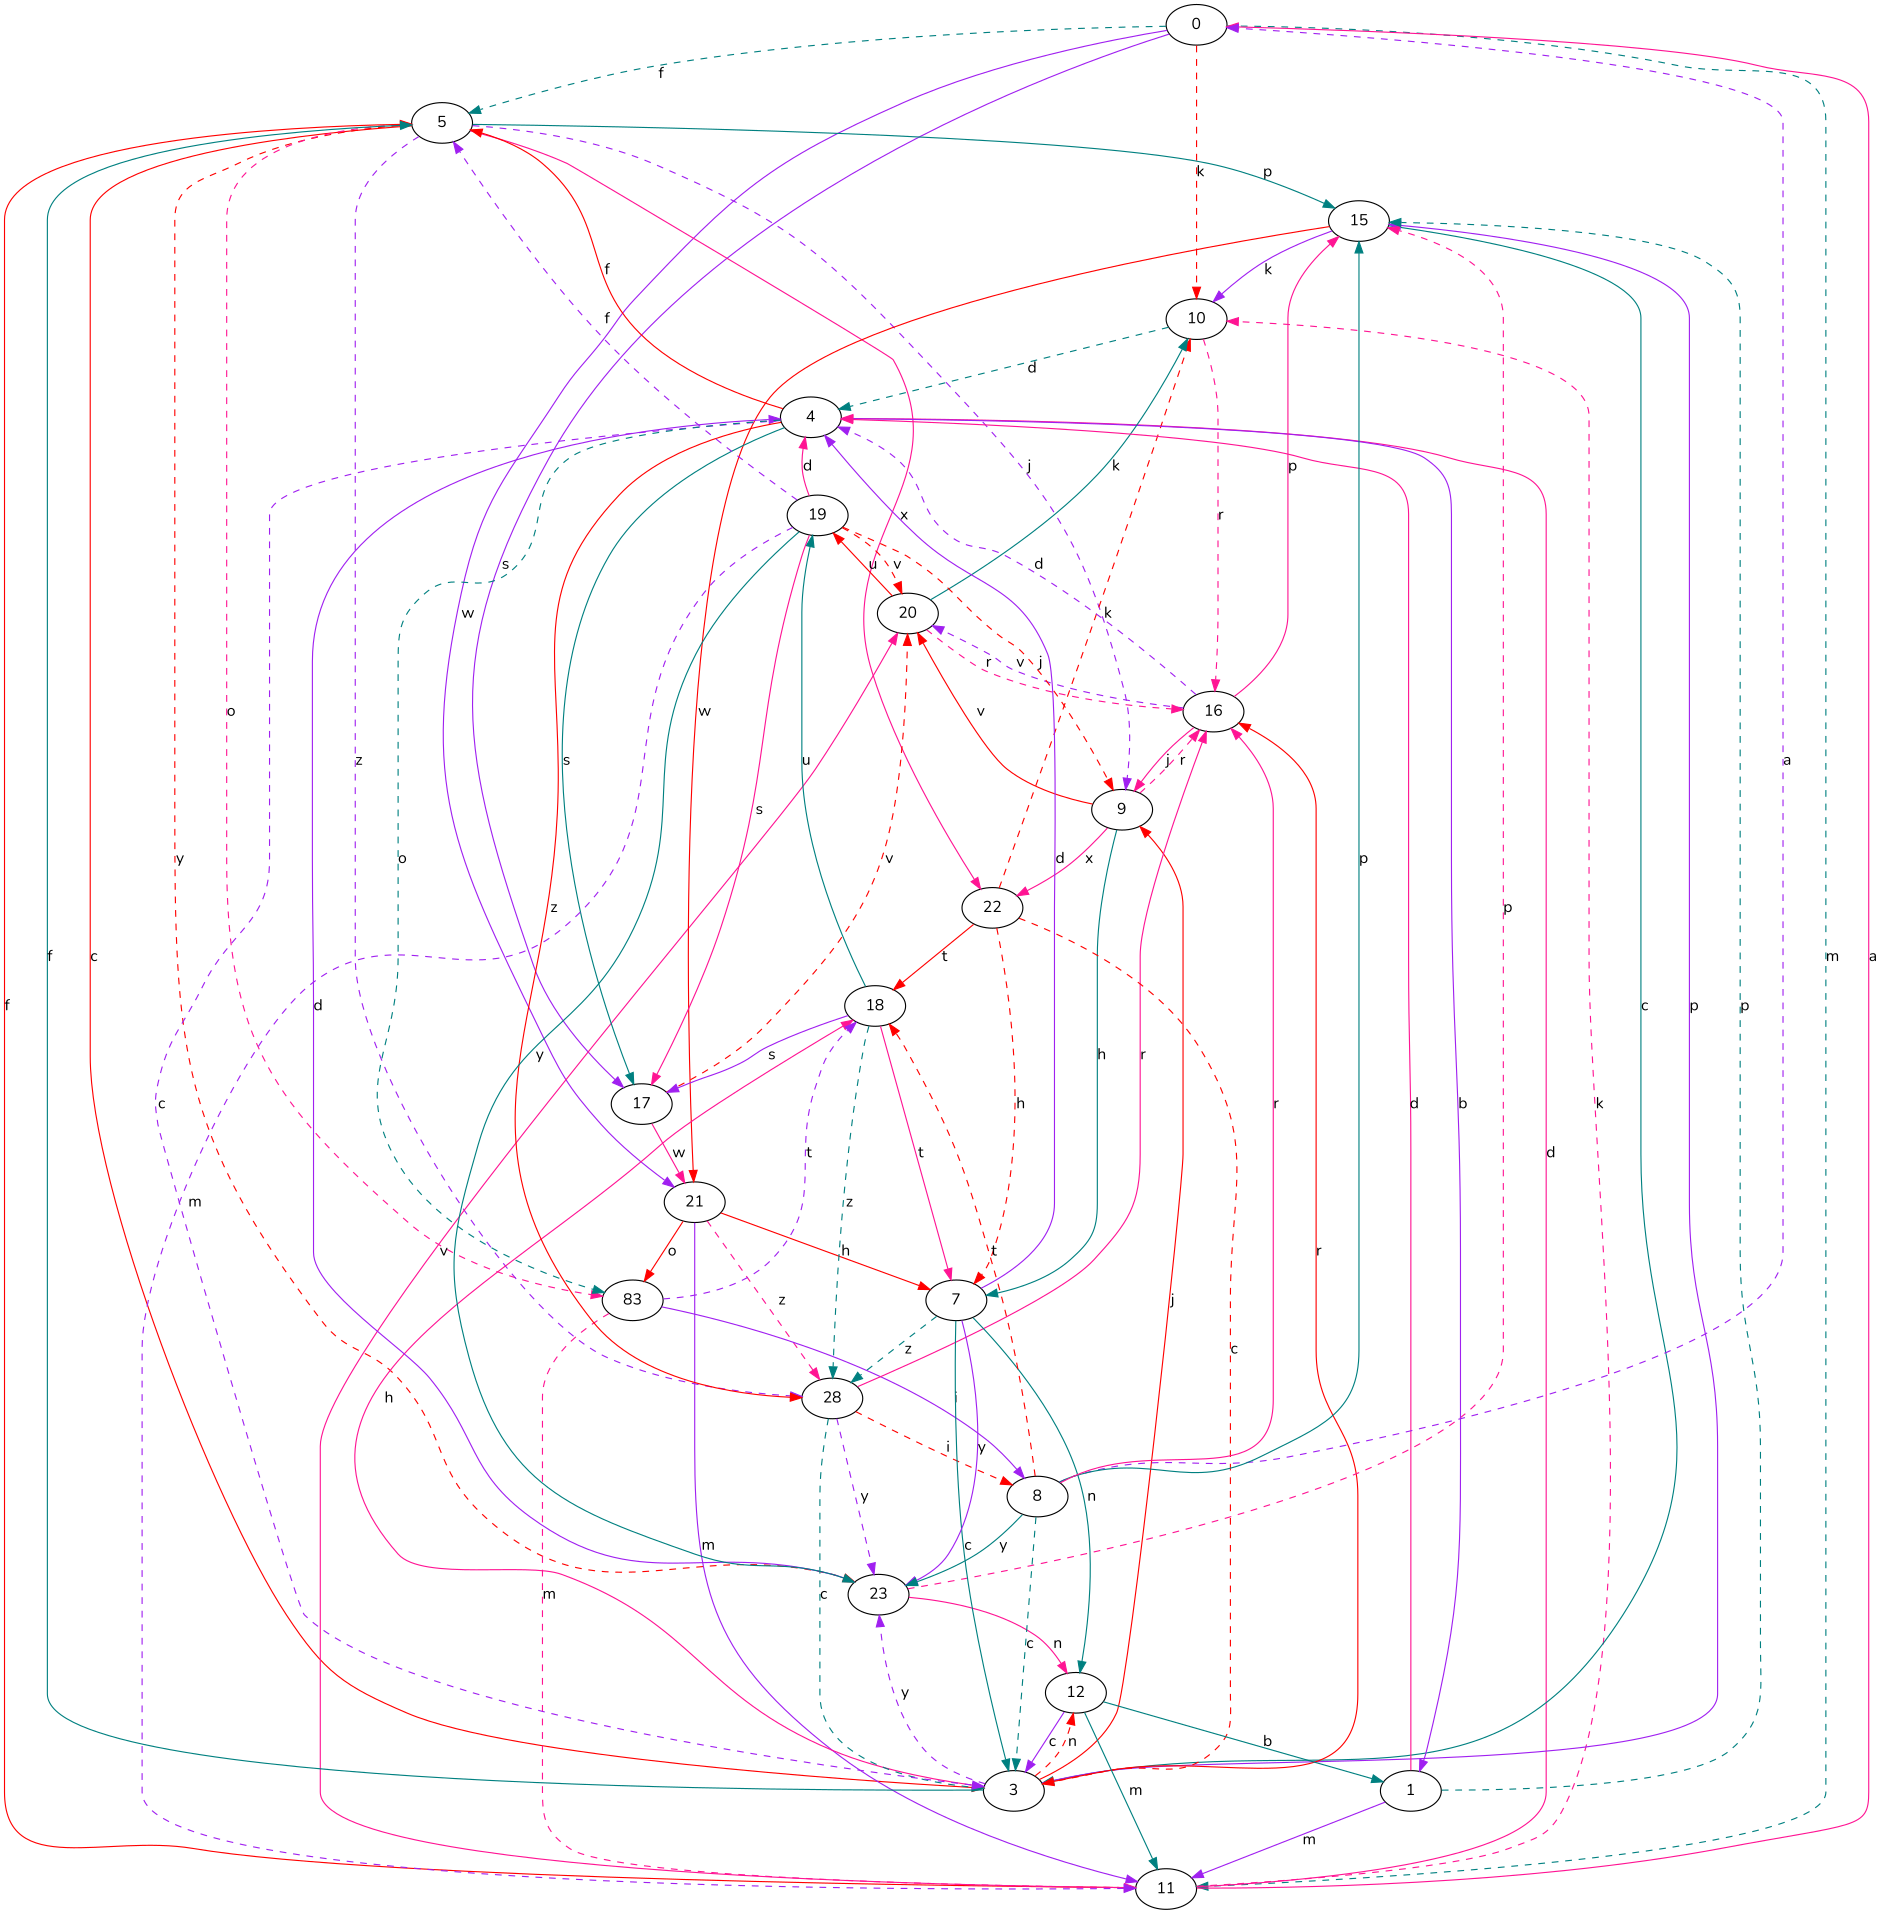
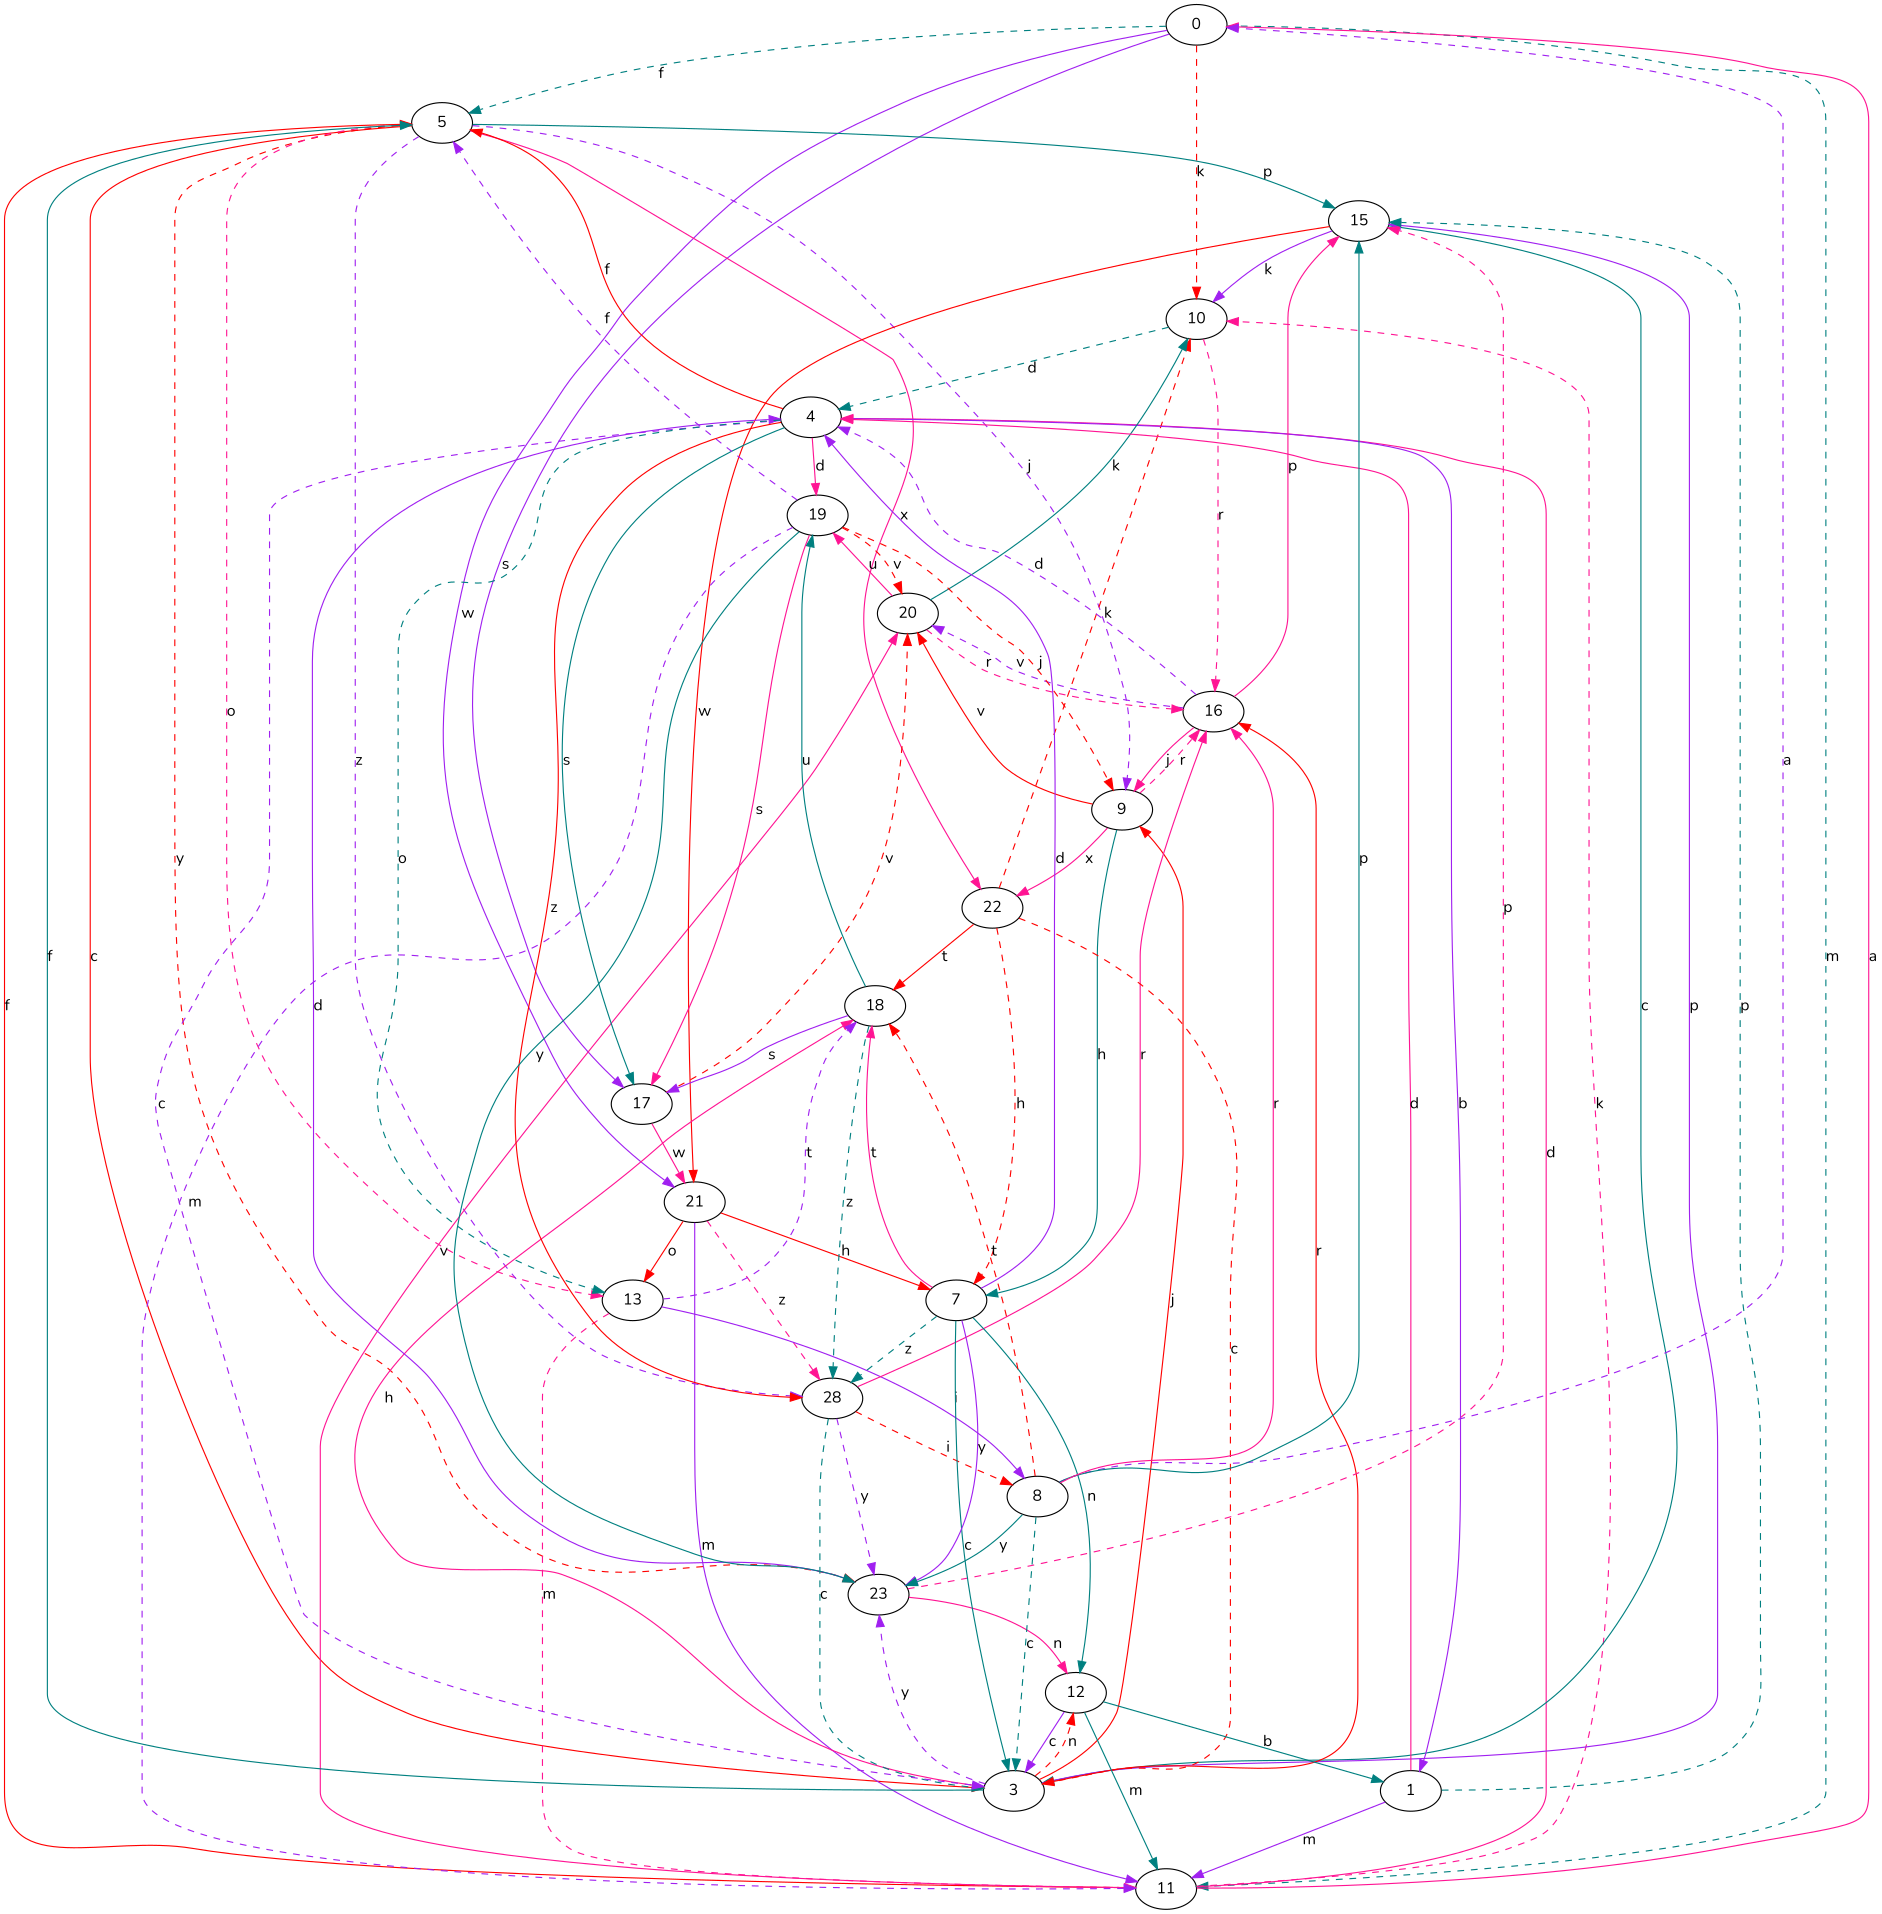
edge "19" -> "4": reversed
edge "20" -> "19": color red -> deeppink
edge "18" -> "7": reversed
node "83": label "83" -> "13"
